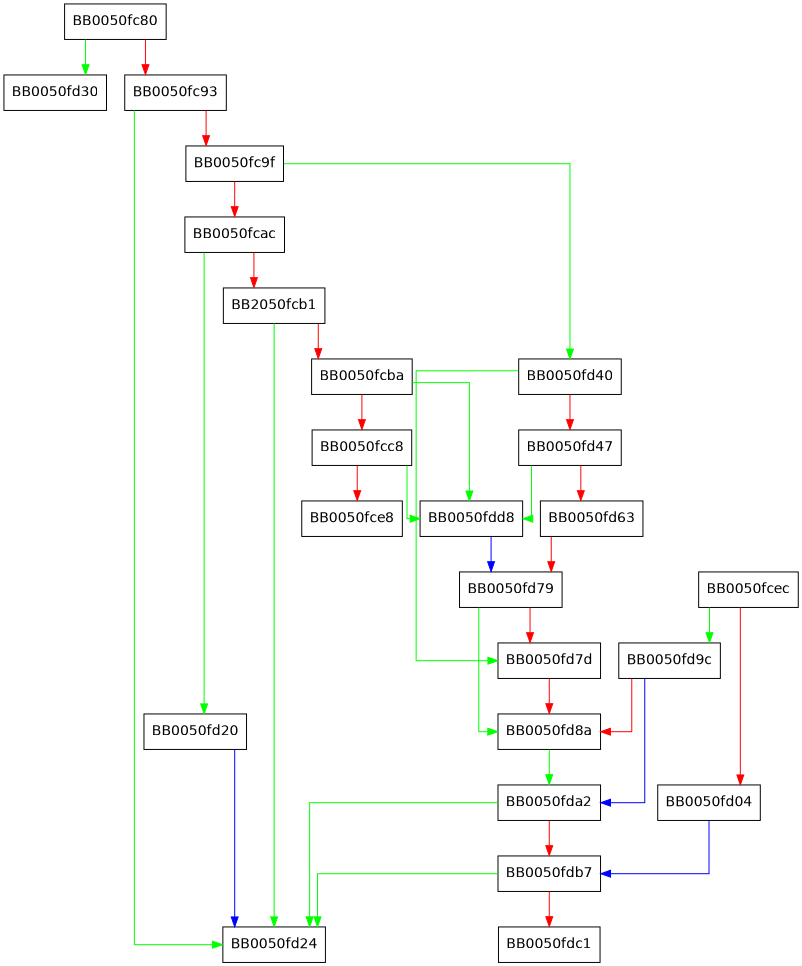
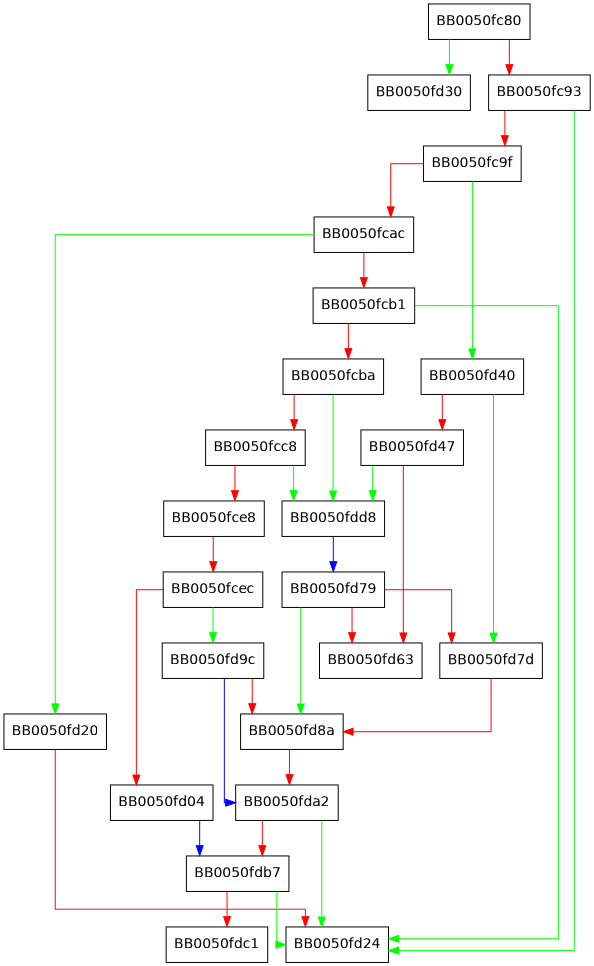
node "BB2050fcb1": label "BB2050fcb1" -> "BB0050fcb1"
edge "BB0050fce8" -> "BB0050fcec": added
edge "BB0050fd63" -> "BB0050fd79": reversed
edge "BB0050fd8a" -> "BB0050fda2": color green -> red
edge "BB0050fd20" -> "BB0050fd24": color blue -> red
